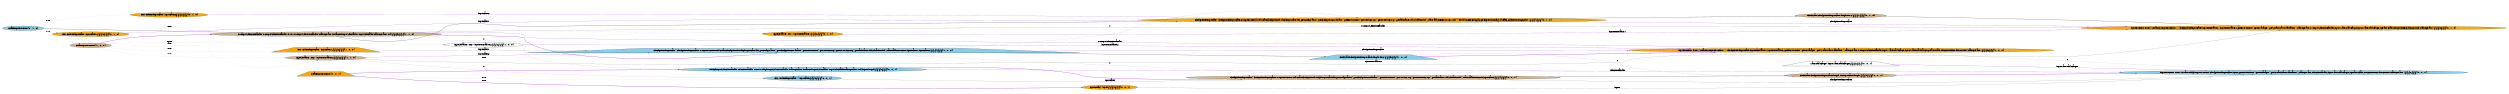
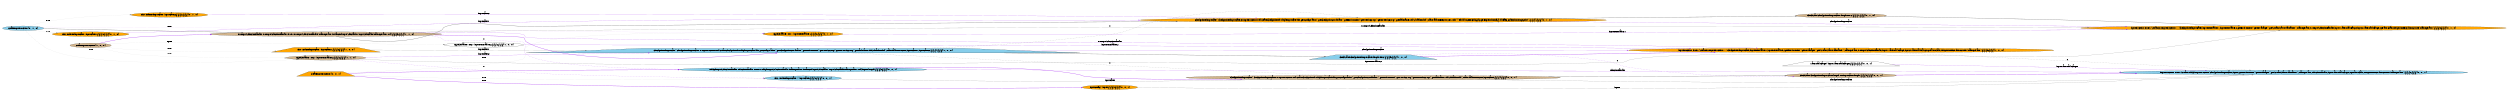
edge "List<IndexedInputGate> inputGates1@@@2@@@['0', '1', '0']" -> "TypeSerializer<IN2> inputDeserializer2@@@2@@@['1', '1', '0']": now "createInputProcessor['0', '1', '0']" -> "TypeSerializer<IN2> inputDeserializer2@@@2@@@['1', '1', '0']"
